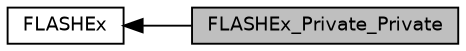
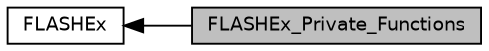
node "FLASHEx_Private_Private": label "FLASHEx_Private_Private" -> "FLASHEx_Private_Functions"
